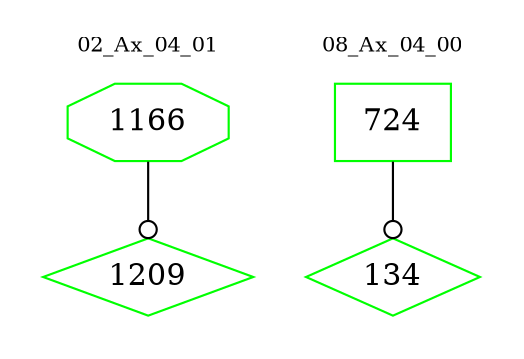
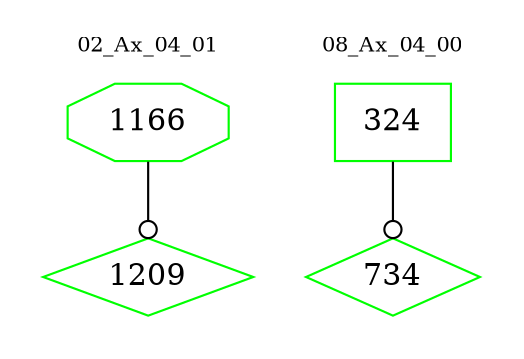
node "724": label "724" -> "324"
node "134": label "134" -> "734"
